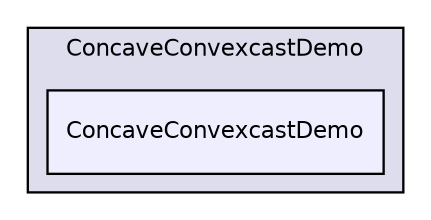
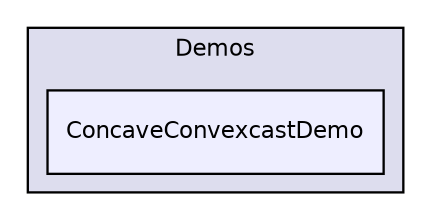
cluster "ConcaveConvexcastDemo": label "ConcaveConvexcastDemo" -> "Demos"
